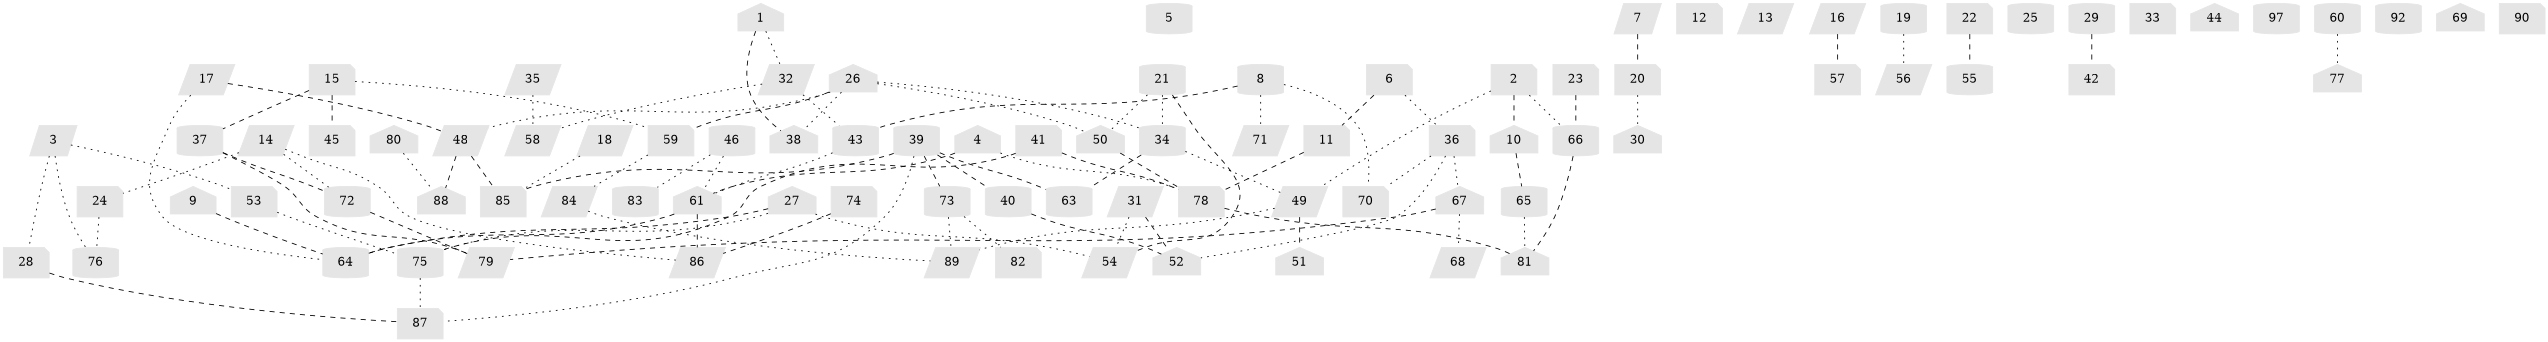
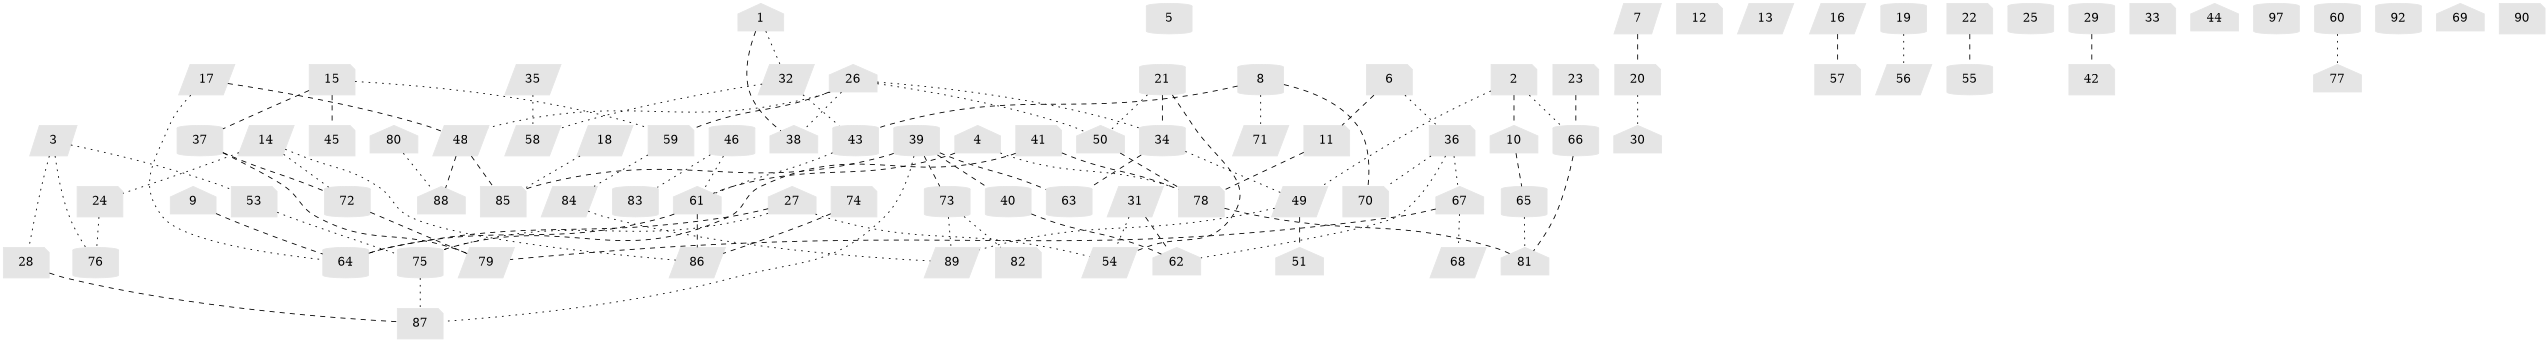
edge "21" -- "34": style dotted -> dashed
edge "8" -- "70": style dotted -> dashed
node "52": label "52" -> "62"
